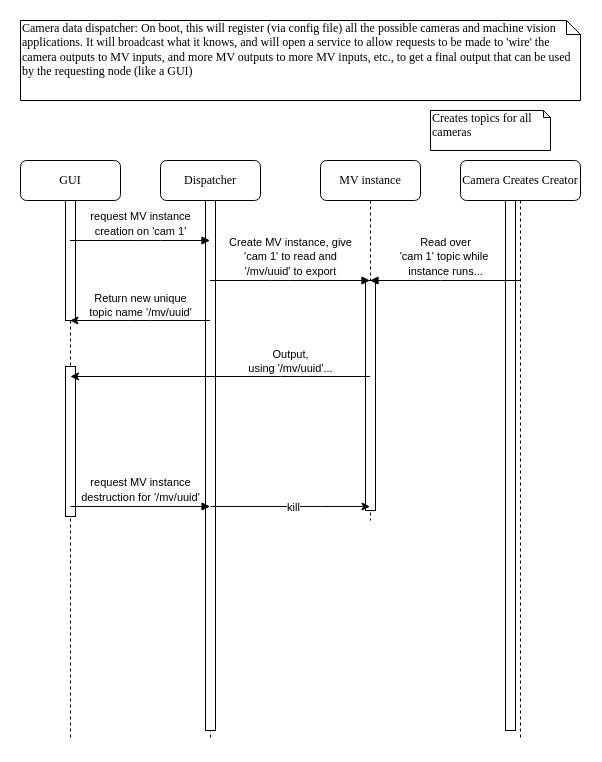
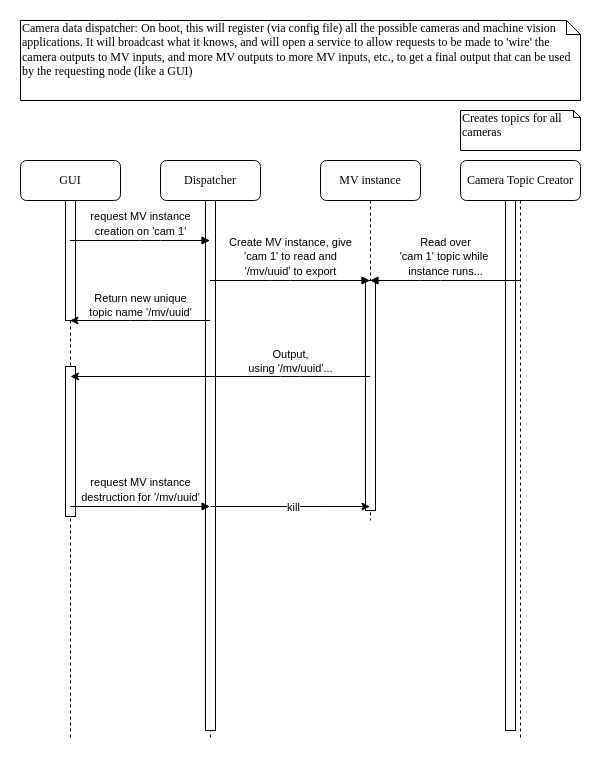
node "Creates topics for all cameras": moved (491, 131) -> (521, 131)
node "Camera Creates Creator": label "Camera Creates Creator" -> "Camera Topic Creator"
